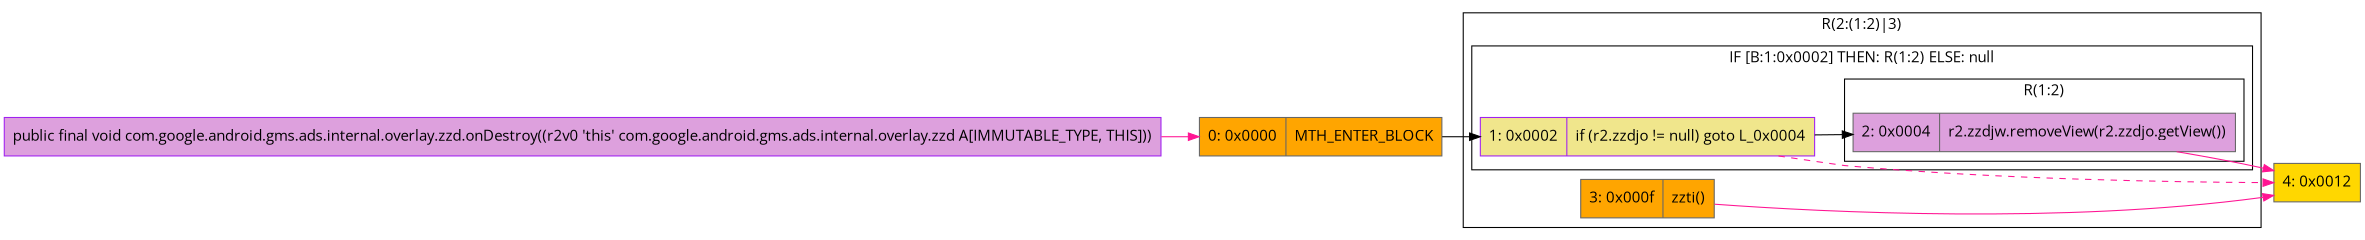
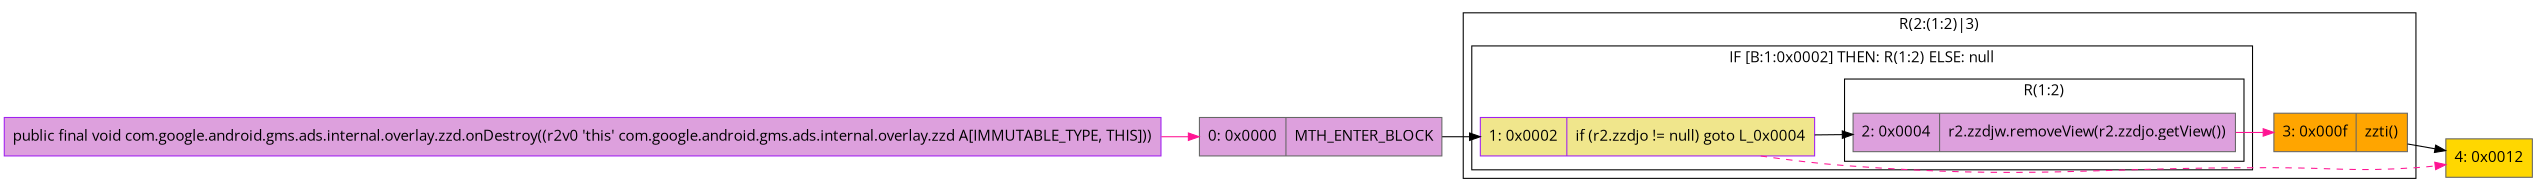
node "0: 0x0000": fillcolor orange -> plum
edge "2: 0x0004" -> "4: 0x0012": now "2: 0x0004" -> "3: 0x000f"
edge "3: 0x000f" -> "4: 0x0012": color deeppink -> black
